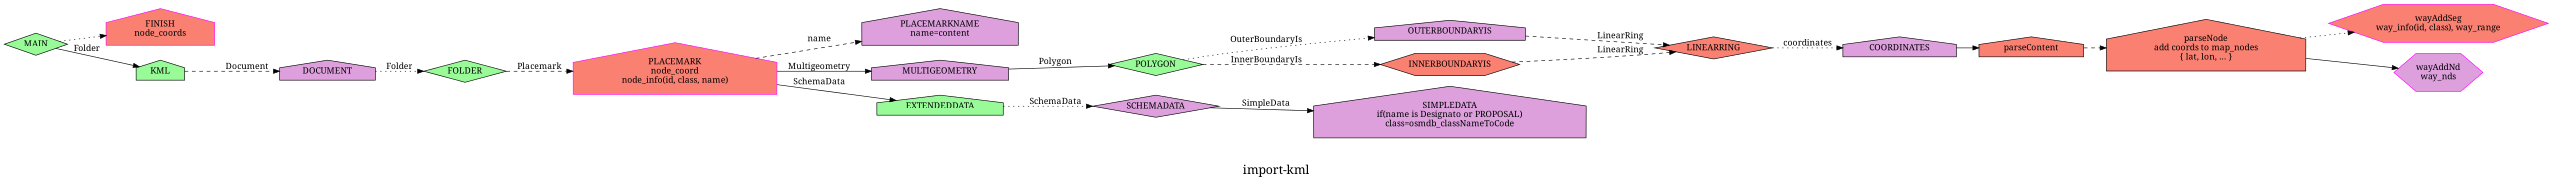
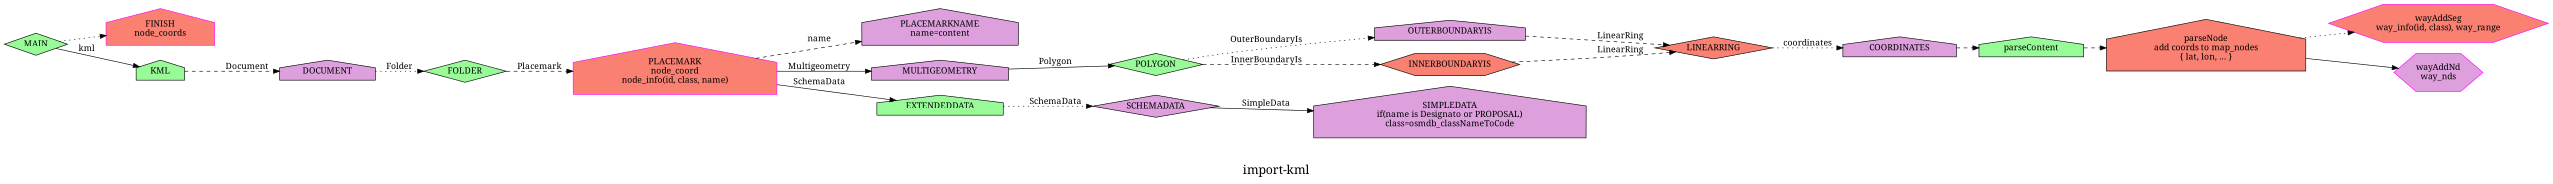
edge "COORDINATES" -> "parseContent": style solid -> dashed
node "parseContent": fillcolor salmon -> palegreen
edge "MAIN" -> "KML": label "Folder" -> "kml"
